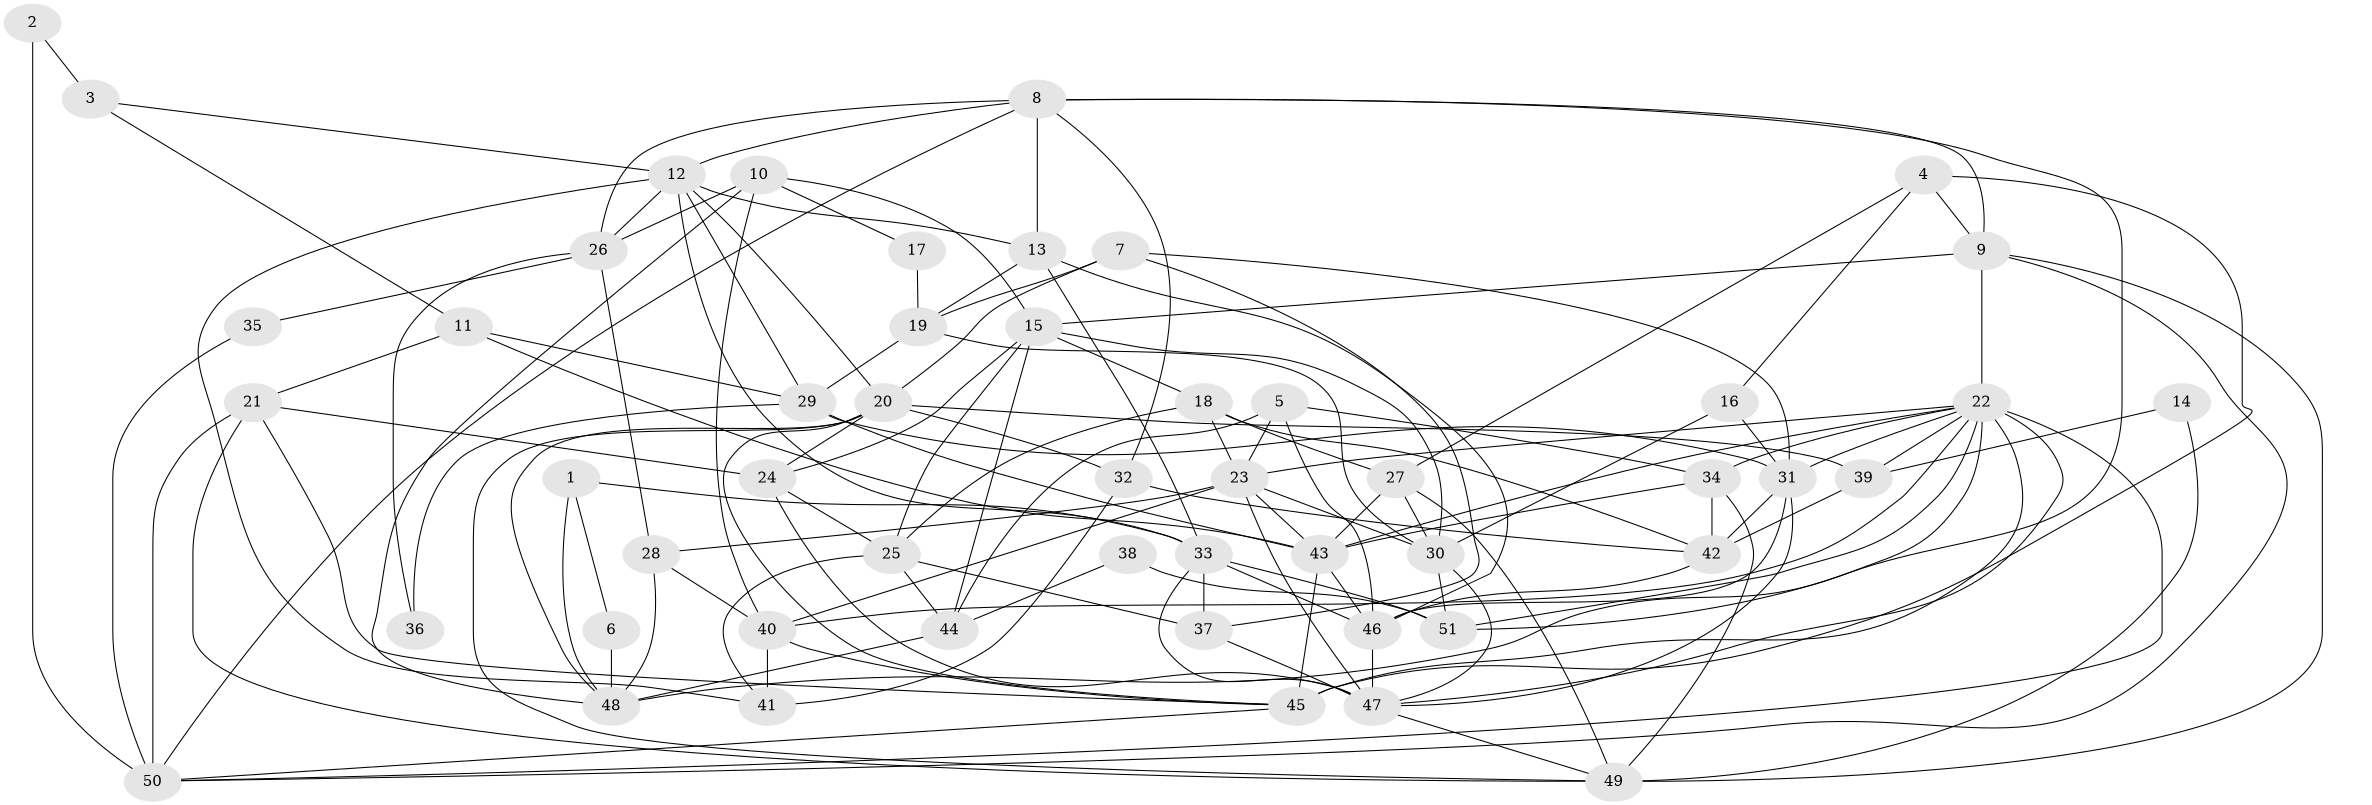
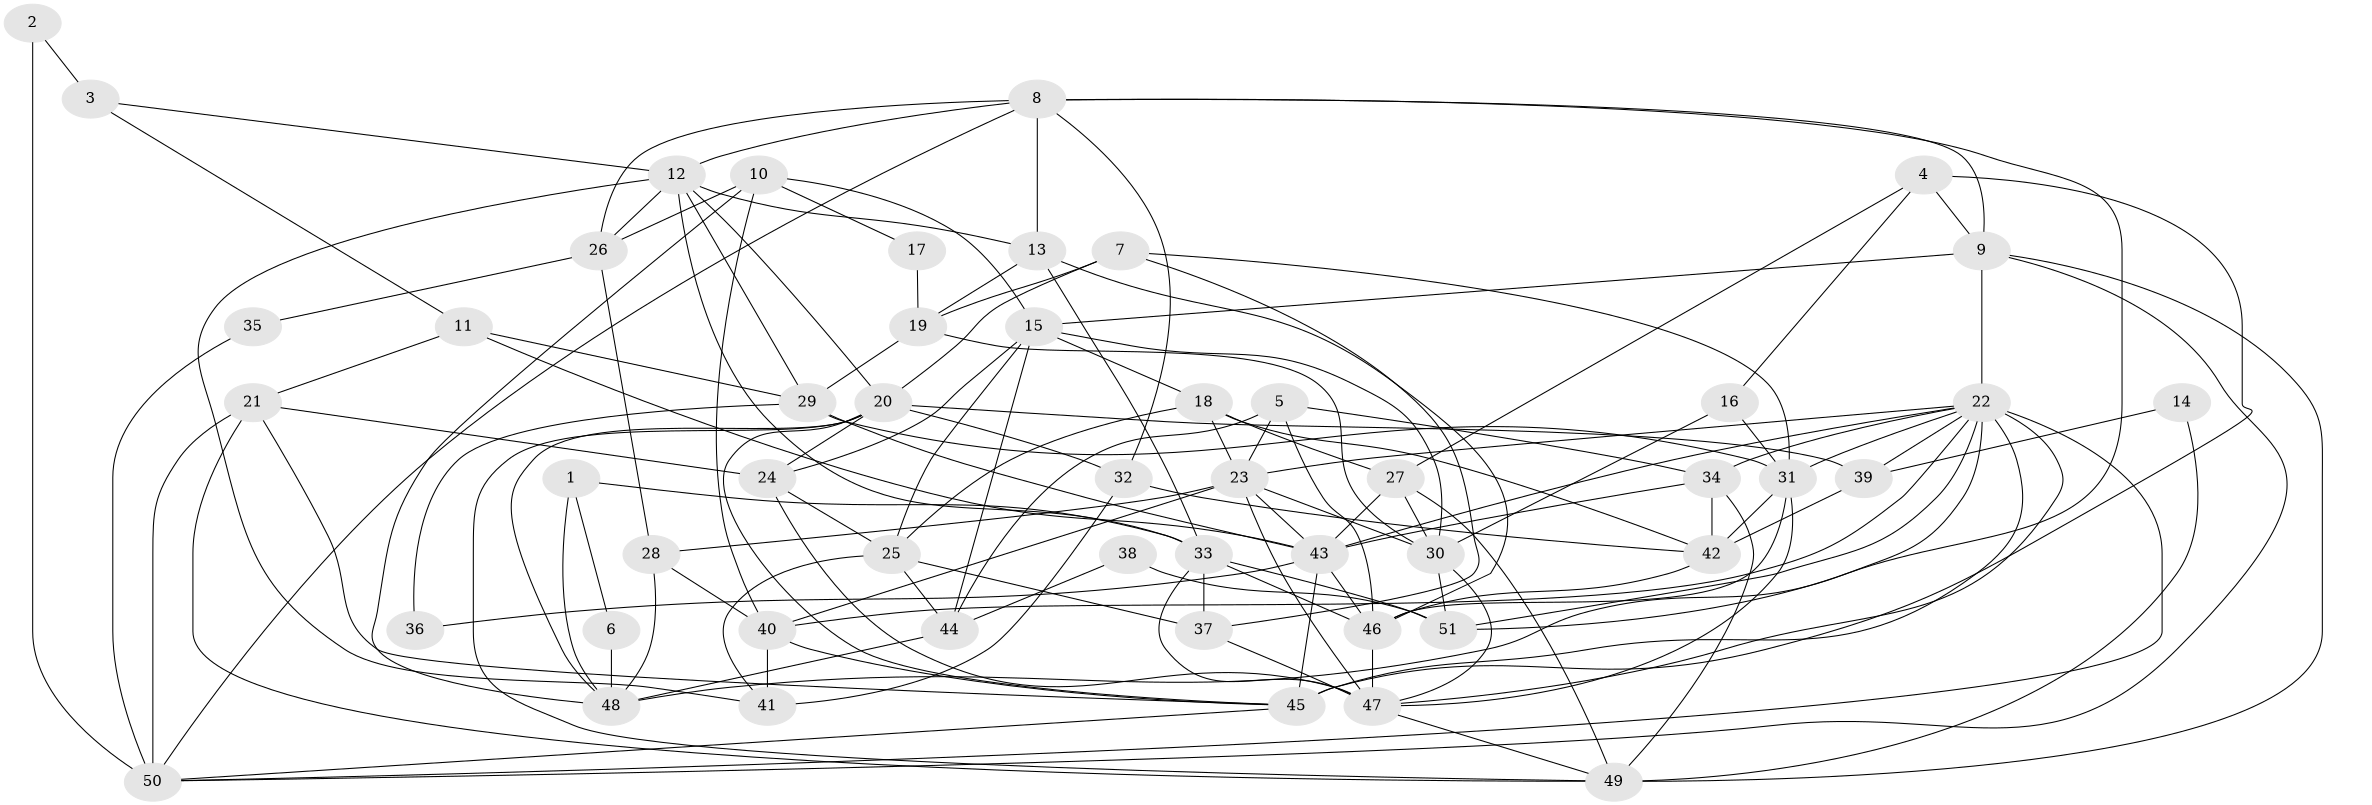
edge "26" -- "36": now "43" -- "36"
